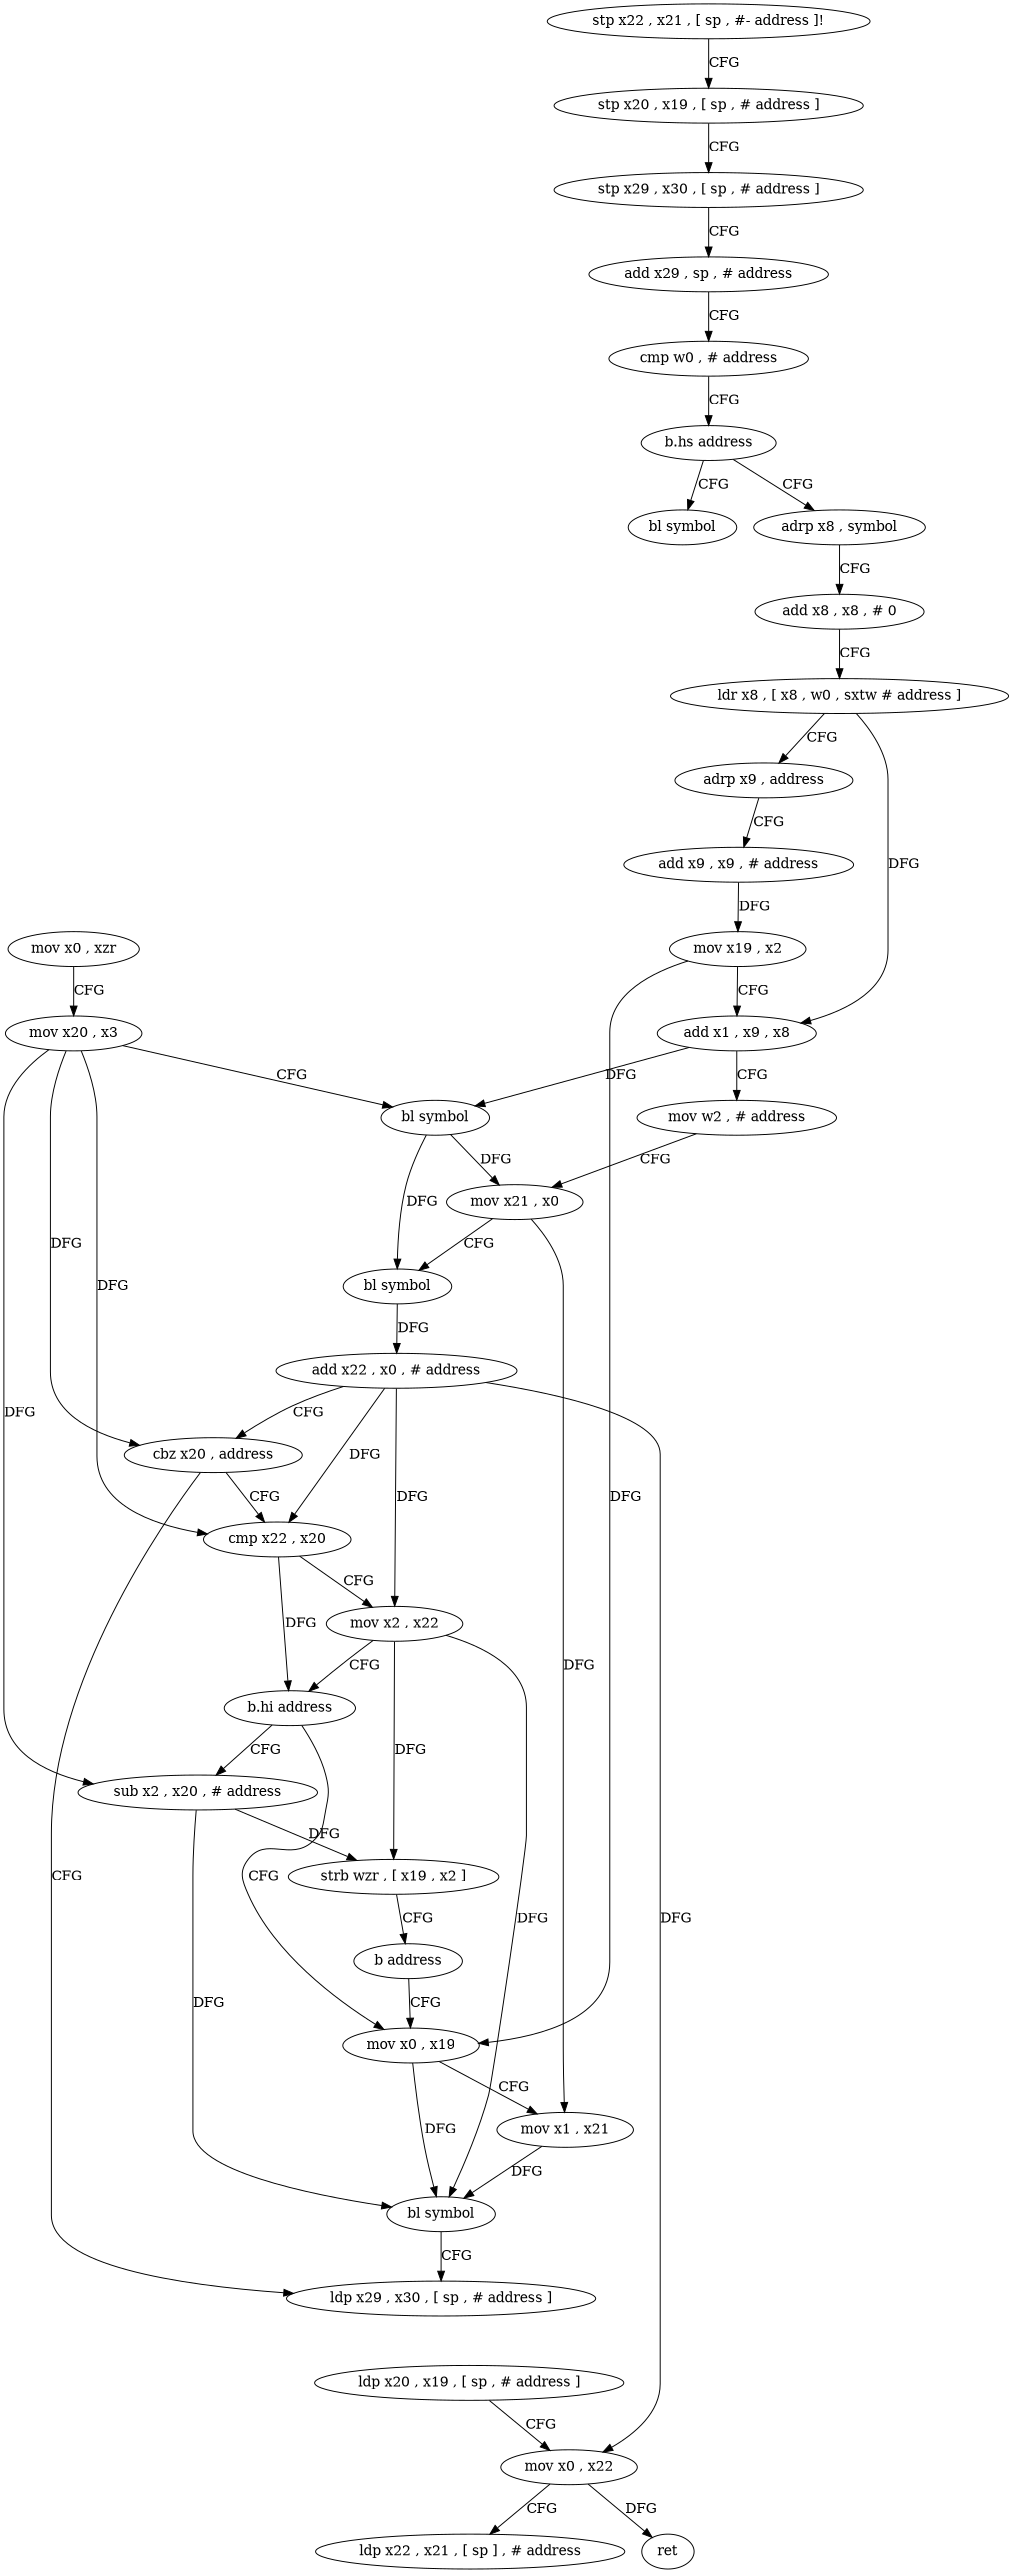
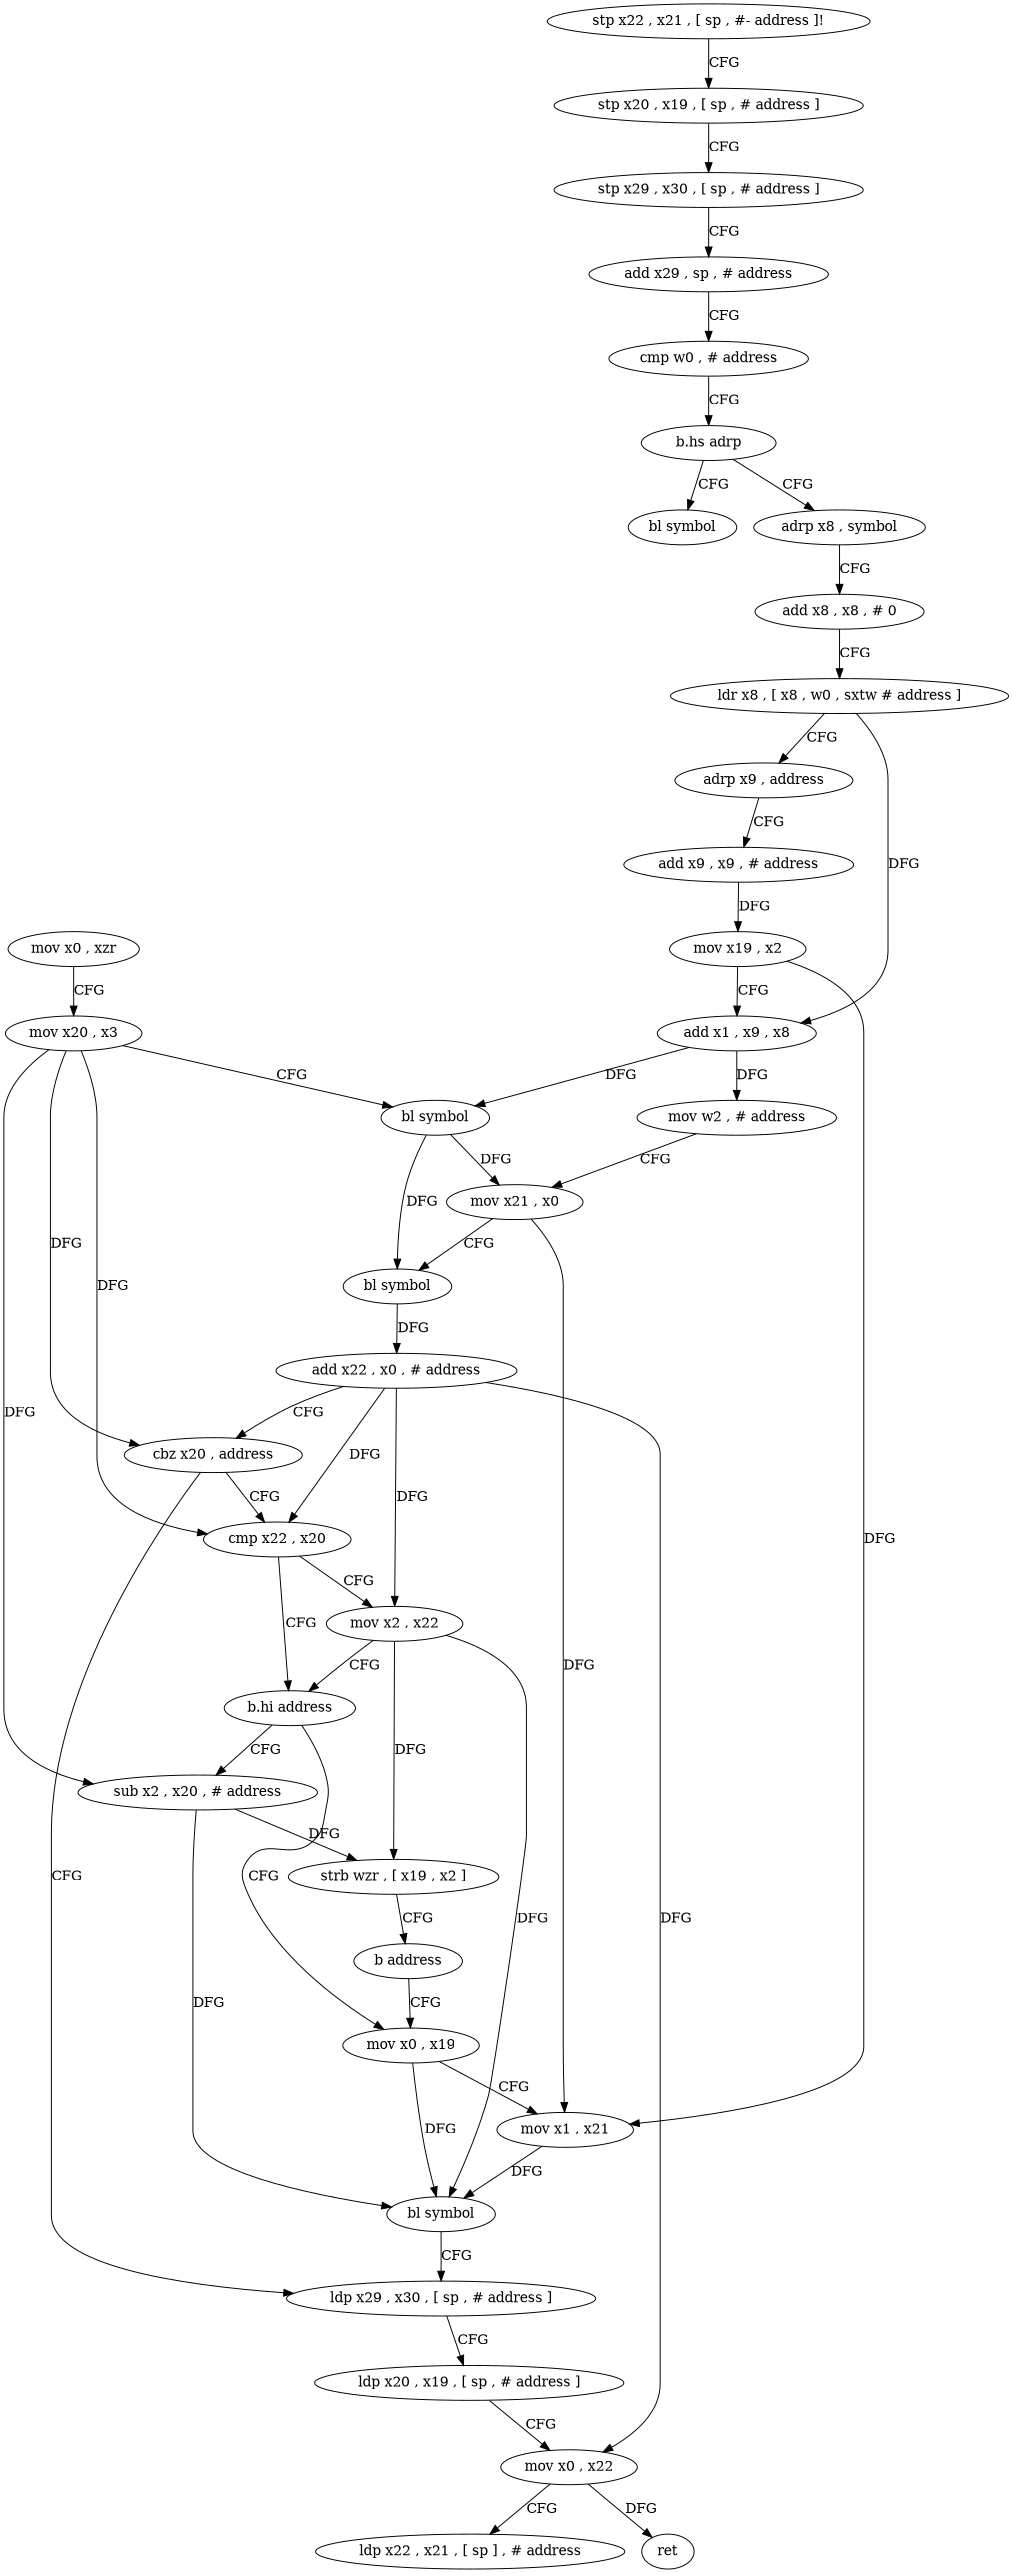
node "b.hs address": label "b.hs address" -> "b.hs adrp"
edge "add x1 , x9 , x8" -> "mov w2 , # address": label "CFG" -> "DFG"
edge "mov x19 , x2" -> "mov x0 , x19": now "mov x19 , x2" -> "mov x1 , x21"
edge "cmp x22 , x20" -> "b.hi address": label "DFG" -> "CFG"
edge "ldp x29 , x30 , [ sp , # address ]" -> "ldp x20 , x19 , [ sp , # address ]": added, label "CFG"
